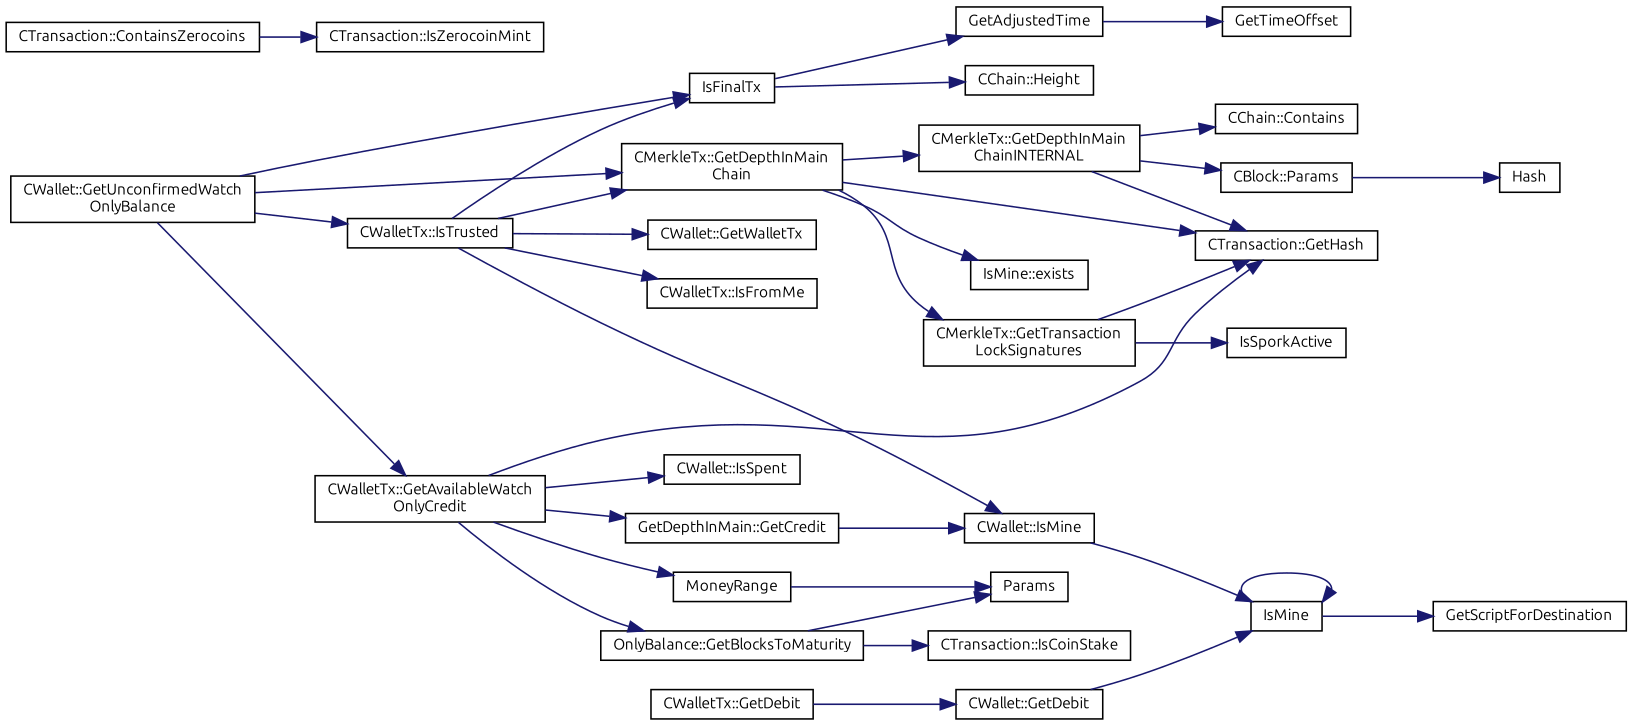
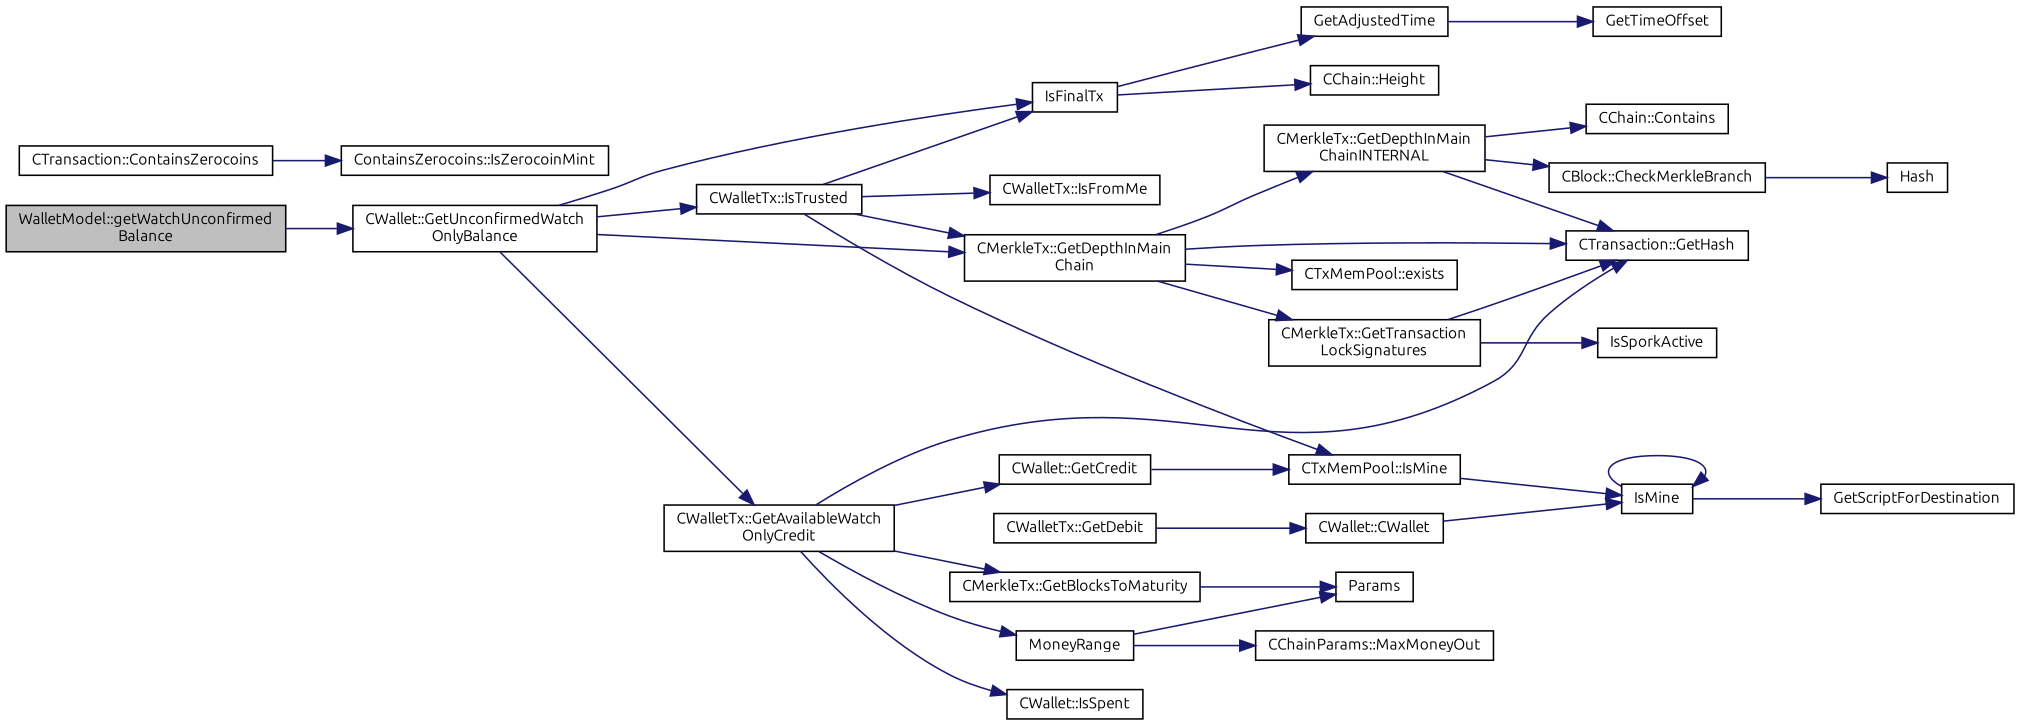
node "CTransaction::IsZerocoinMint": label "CTransaction::IsZerocoinMint" -> "ContainsZerocoins::IsZerocoinMint"
node "CBlock::Params": label "CBlock::Params" -> "CBlock::CheckMerkleBranch"
node "WalletModel::getWatchUnconfirmed Balance": added
node "CWallet::GetWalletTx": removed
node "IsMine::exists": label "IsMine::exists" -> "CTxMemPool::exists"
node "GetDepthInMain::GetCredit": label "GetDepthInMain::GetCredit" -> "CWallet::GetCredit"
node "CWallet::IsMine": label "CWallet::IsMine" -> "CTxMemPool::IsMine"
node "OnlyBalance::GetBlocksToMaturity": label "OnlyBalance::GetBlocksToMaturity" -> "CMerkleTx::GetBlocksToMaturity"
node "CTransaction::IsCoinStake": removed
node "CChainParams::MaxMoneyOut": added
node "CWallet::GetDebit": label "CWallet::GetDebit" -> "CWallet::CWallet"
